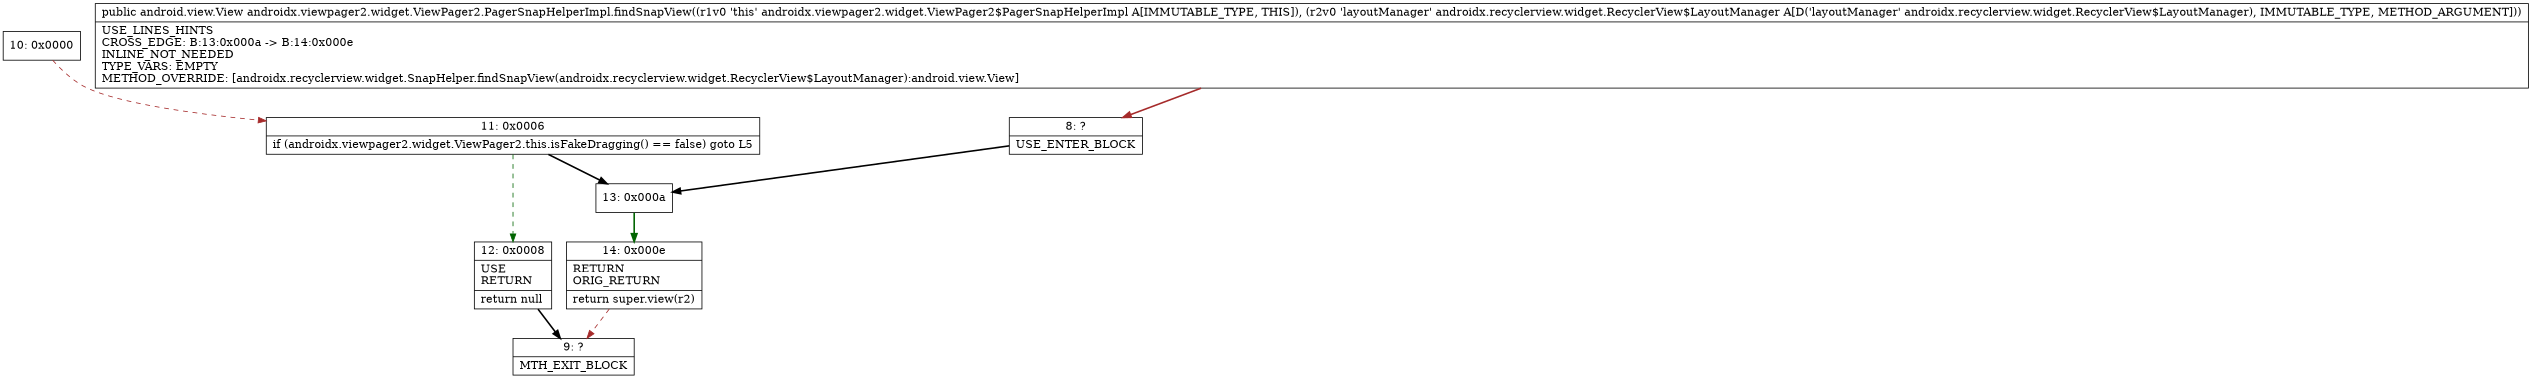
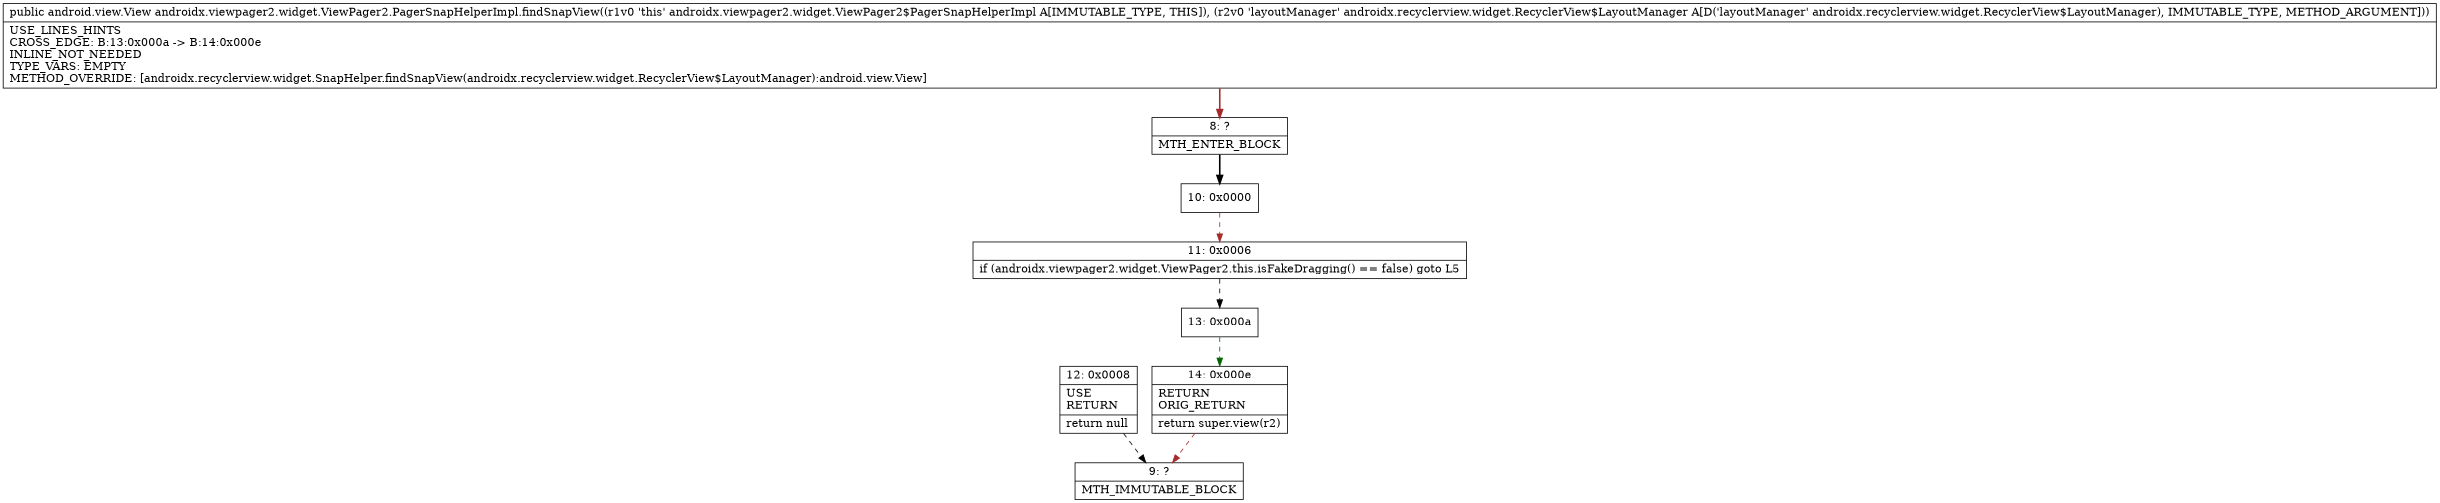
node "8: ?": text "USE_ENTER_BLOCK" -> "MTH_ENTER_BLOCK"
edge "11: 0x0006" -> "13: 0x000a": style bold -> dashed
edge "8: ?" -> "13: 0x000a": now "8: ?" -> "10: 0x0000"
edge "11: 0x0006" -> "12: 0x0008": removed
edge "13: 0x000a" -> "14: 0x000e": style bold -> dashed
edge "12: 0x0008" -> "9: ?": style bold -> dashed
node "9: ?": text "MTH_EXIT_BLOCK" -> "MTH_IMMUTABLE_BLOCK"
